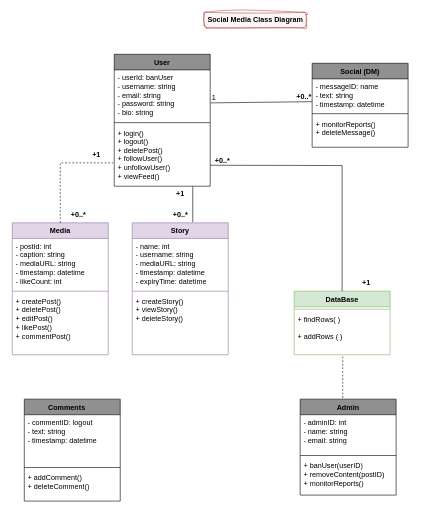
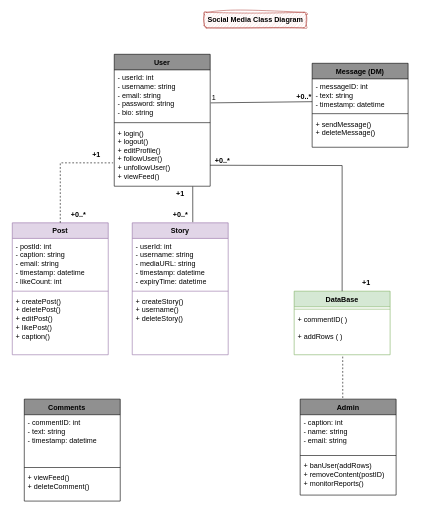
node "Social (DM)": label "Social (DM)" -> "Message (DM)"
node "- userId: banUser - username: string - email: string - password: string - bio: string": label "- userId: banUser - username: string - email: string - password: string - bio: string" -> "- userId: int - username: string - email: string - password: string - bio: string"
node "- messageID: name - text: string - timestamp: datetime": label "- messageID: name - text: string - timestamp: datetime" -> "- messageID: int - text: string - timestamp: datetime"
node "+ monitorReports() + deleteMessage()": label "+ monitorReports() + deleteMessage()" -> "+ sendMessage() + deleteMessage()"
node "+ login() + logout() + deletePost() + followUser() + unfollowUser() + viewFeed()": label "+ login() + logout() + deletePost() + followUser() + unfollowUser() + viewFeed()" -> "+ login() + logout() + editProfile() + followUser() + unfollowUser() + viewFeed()"
node "Media": label "Media" -> "Post"
node "- postId: int - caption: string - mediaURL: string - timestamp: datetime - likeCount: int": label "- postId: int - caption: string - mediaURL: string - timestamp: datetime - likeCount: int" -> "- postId: int - caption: string - email: string - timestamp: datetime - likeCount: int"
node "- name: int - username: string - mediaURL: string - timestamp: datetime - expiryTime: datetime": label "- name: int - username: string - mediaURL: string - timestamp: datetime - expiryTime: datetime" -> "- userId: int - username: string - mediaURL: string - timestamp: datetime - expiryTime: datetime"
node "+ createStory() + viewStory() + deleteStory()": label "+ createStory() + viewStory() + deleteStory()" -> "+ createStory() + username() + deleteStory()"
node "+ createPost() + deletePost() + editPost() + likePost() + commentPost()": label "+ createPost() + deletePost() + editPost() + likePost() + commentPost()" -> "+ createPost() + deletePost() + editPost() + likePost() + caption()"
node "+ findRows( ) + addRows ( )": label "+ findRows( ) + addRows ( )" -> "+ commentID( ) + addRows ( )"
node "- commentID: logout - text: string - timestamp: datetime": label "- commentID: logout - text: string - timestamp: datetime" -> "- commentID: int - text: string - timestamp: datetime"
node "- adminID: int - name: string - email: string": label "- adminID: int - name: string - email: string" -> "- caption: int - name: string - email: string"
node "+ banUser(userID) + removeContent(postID) + monitorReports()": label "+ banUser(userID) + removeContent(postID) + monitorReports()" -> "+ banUser(addRows) + removeContent(postID) + monitorReports()"
node "+ addComment() + deleteComment()": label "+ addComment() + deleteComment()" -> "+ viewFeed() + deleteComment()"
